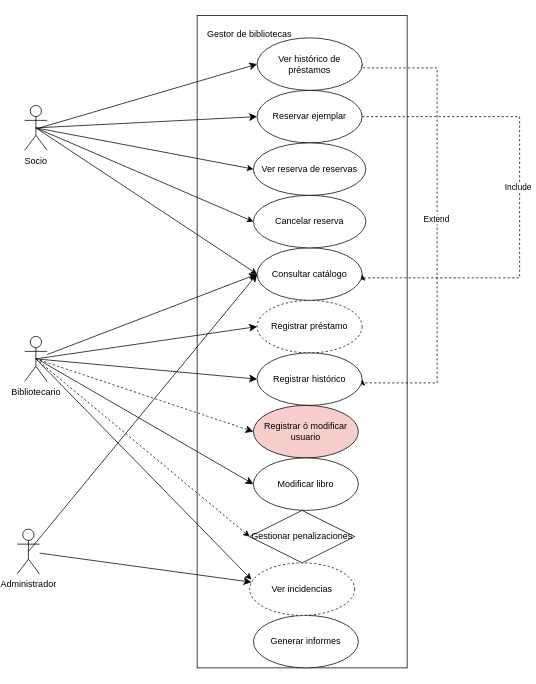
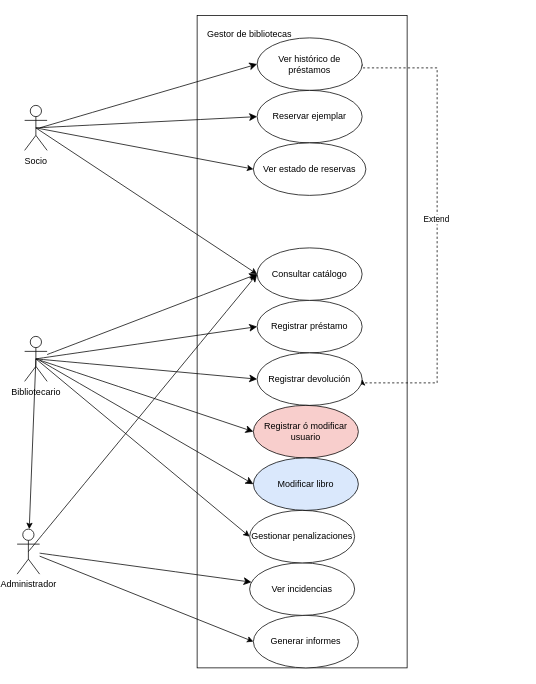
edge "Reservar ejemplar" -> "Consultar catálogo": removed, label "Include"
node "Ver reserva de reservas": label "Ver reserva de reservas" -> "Ver estado de reservas"
edge "Socio" -> "Cancelar reserva": removed
node "Cancelar reserva": removed
node "Registrar préstamo": style dashed -> solid
node "Registrar histórico": label "Registrar histórico" -> "Registrar devolución"
edge "Bibliotecario" -> "Ver incidencias": now "Bibliotecario" -> "Administrador"
edge "Bibliotecario" -> "Registrar ó modificar usuario": style dashed -> solid
edge "Bibliotecario" -> "Gestionar penalizaciones": style dashed -> solid
node "Modificar libro": fillcolor #ffffff -> #dae8fc
node "Gestionar penalizaciones": shape diamond -> ellipse
node "Ver incidencias": style dashed -> solid
edge "Administrador" -> "Generar informes": added
